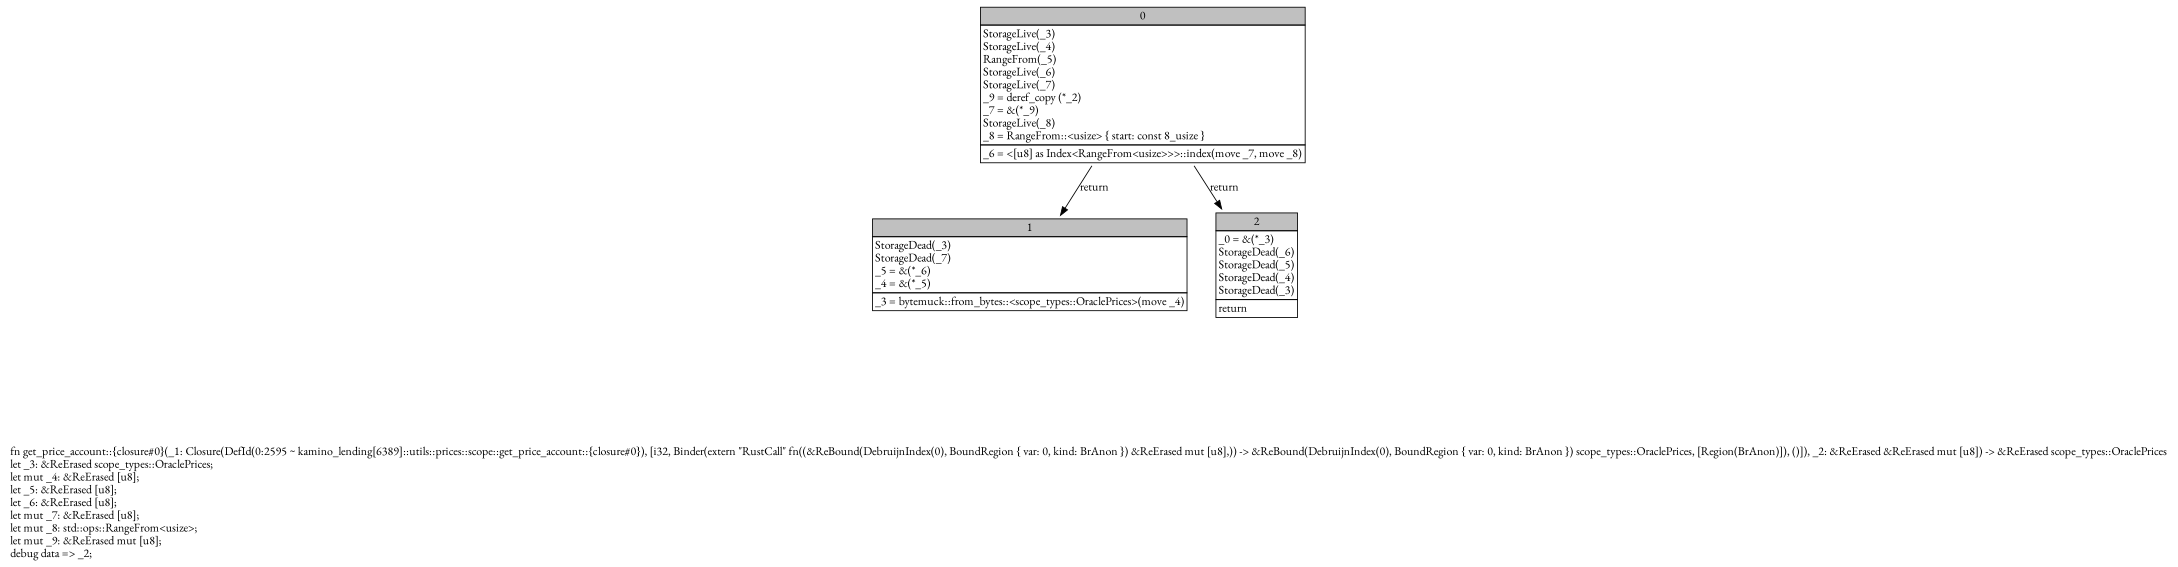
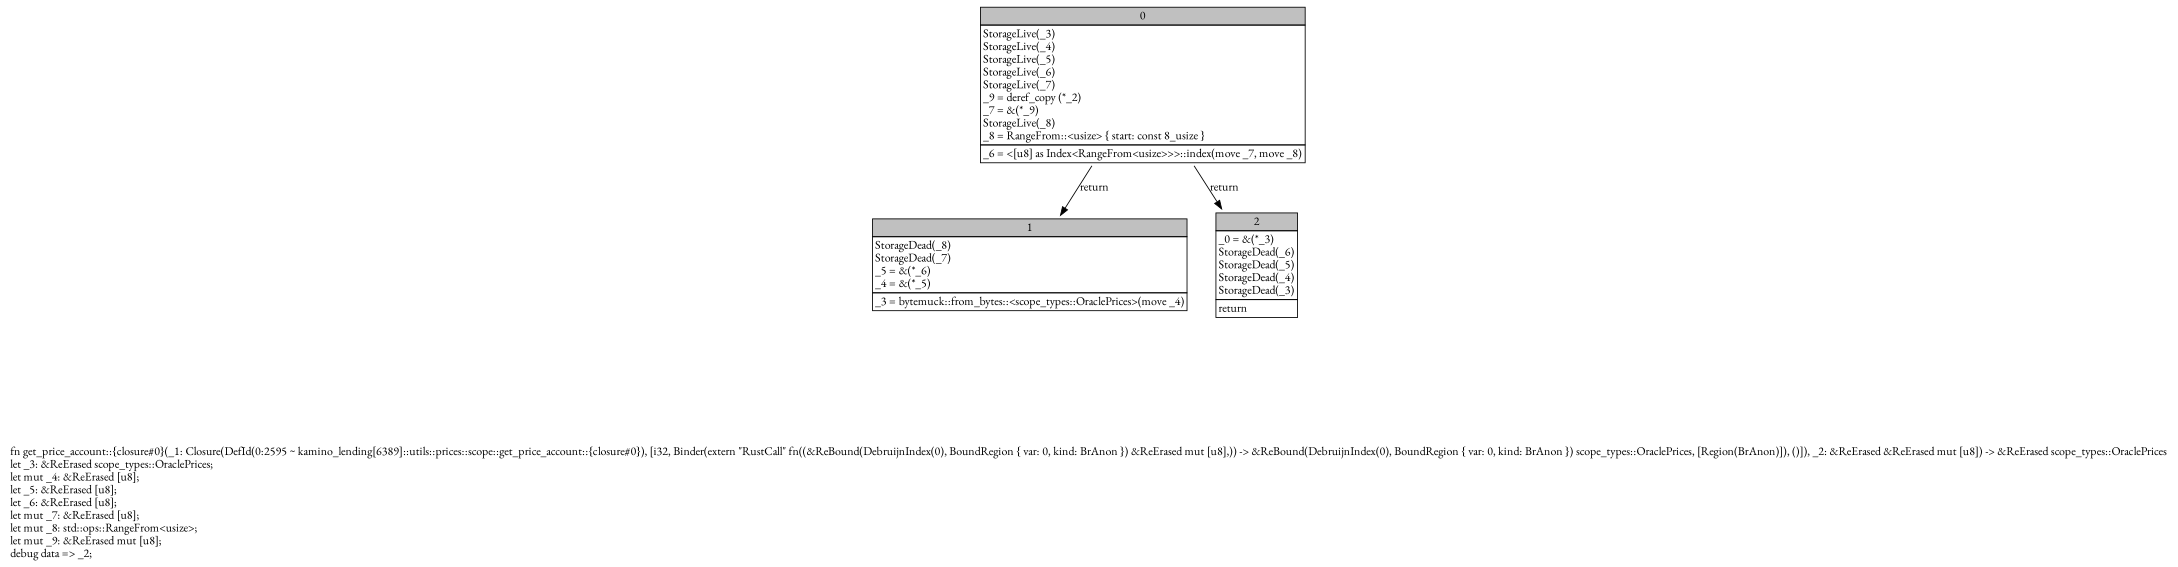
node "0": text "RangeFrom(_5)" -> "StorageLive(_5)"
node "1": text "StorageDead(_3)" -> "StorageDead(_8)"
